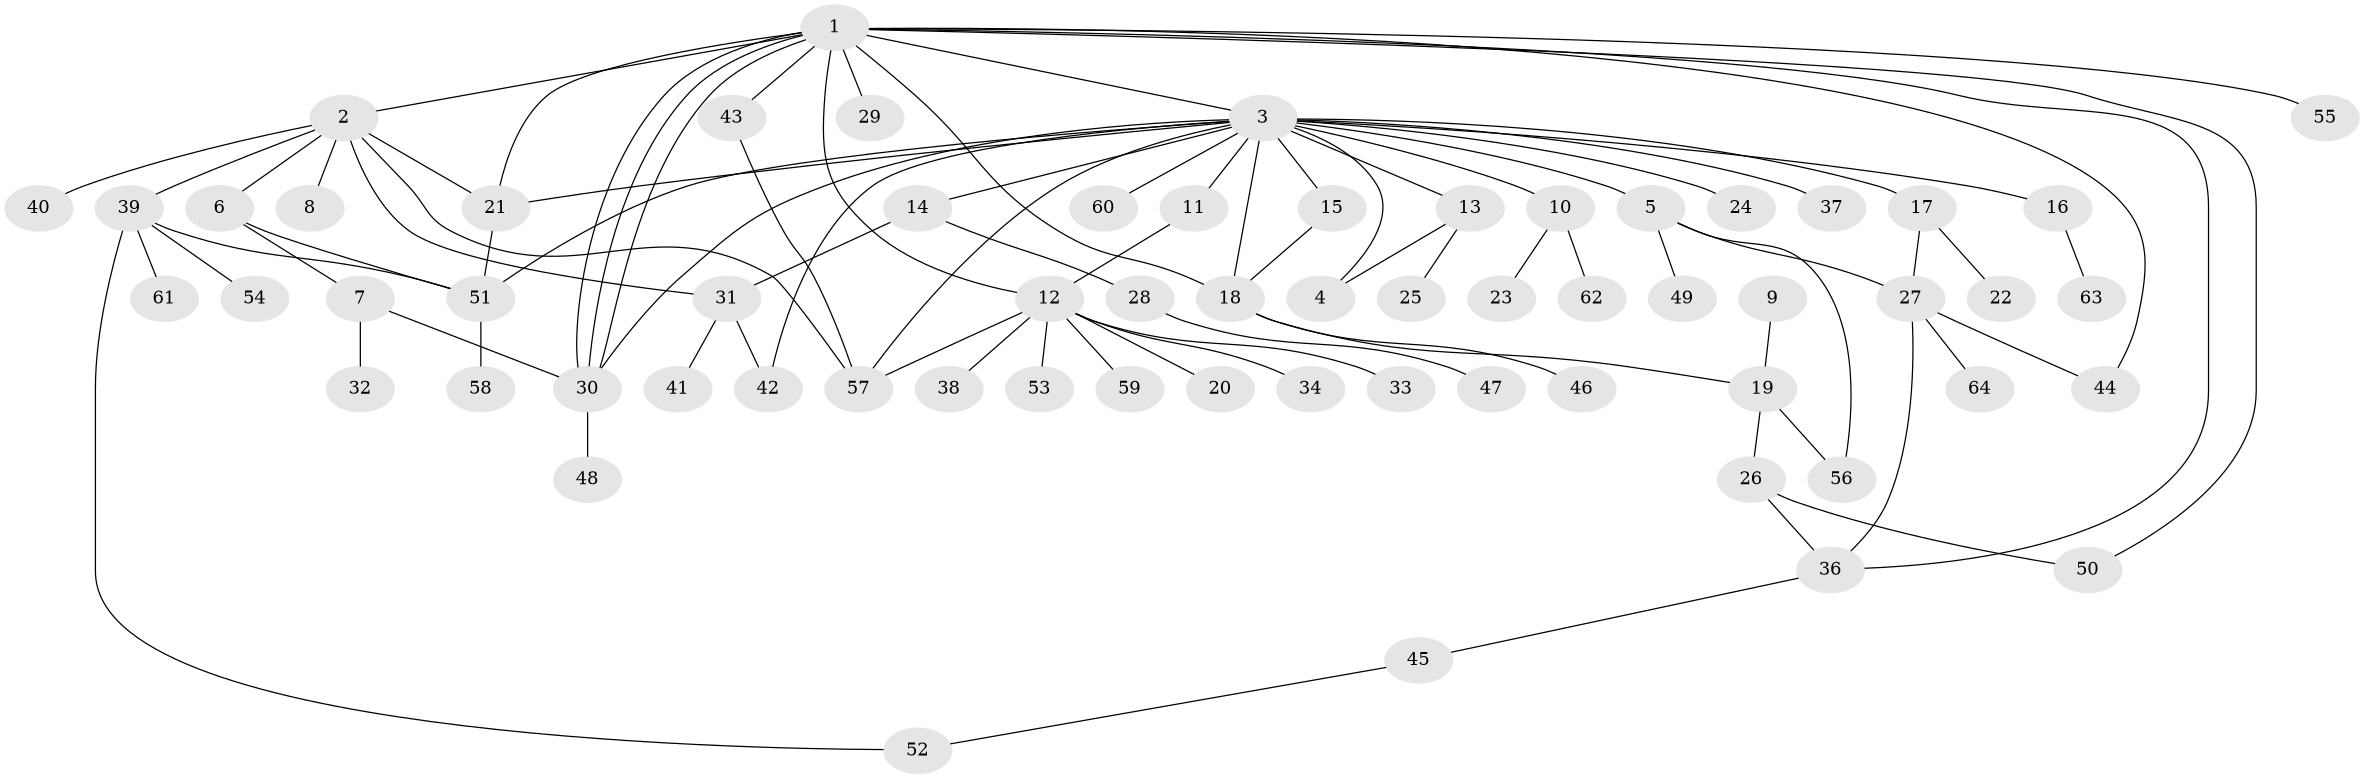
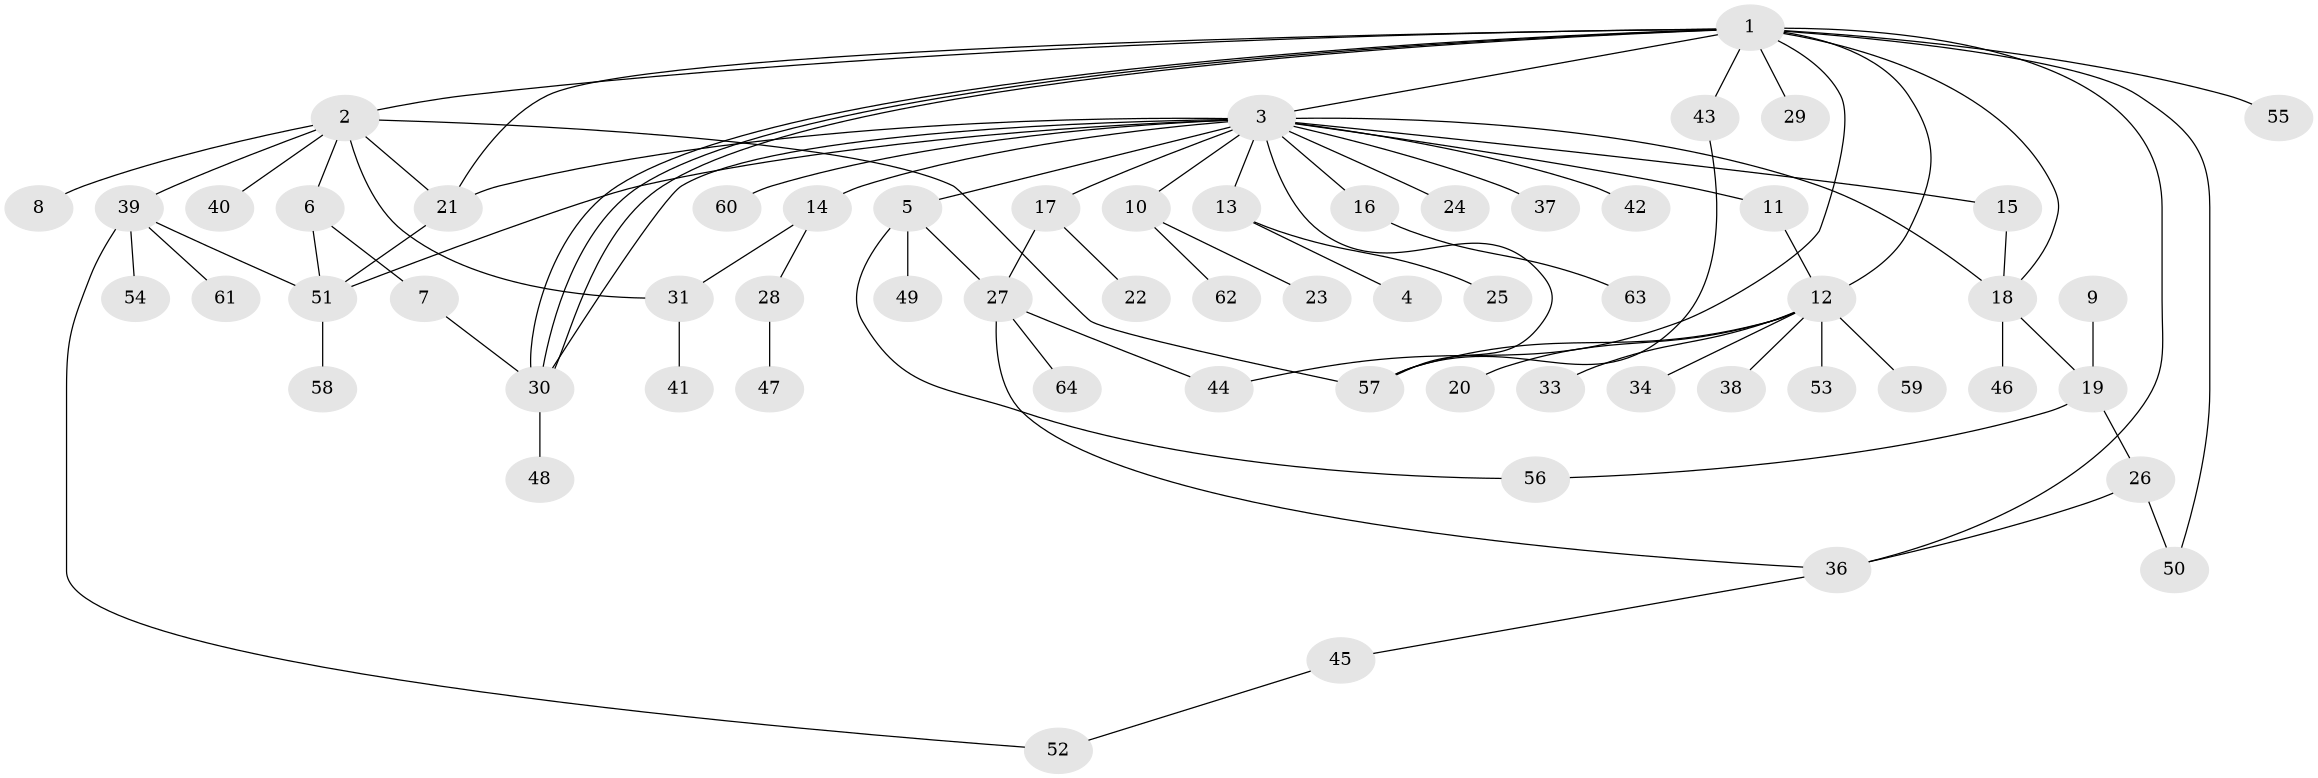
edge "3" -- "4": removed
edge "31" -- "42": removed
node "32": removed
